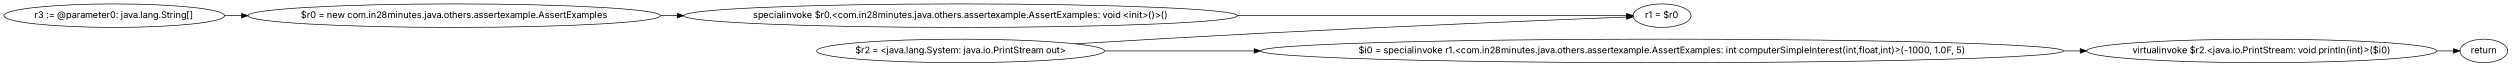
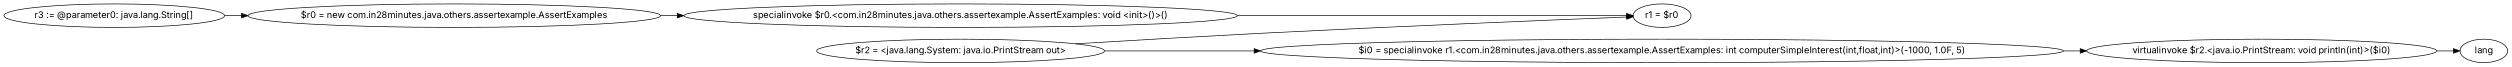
node "return": label "return" -> "lang"
